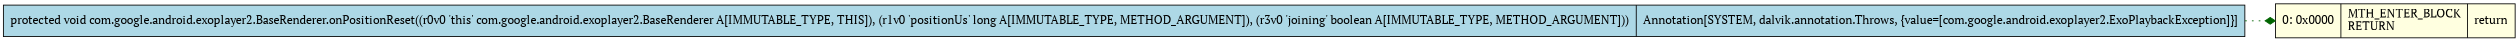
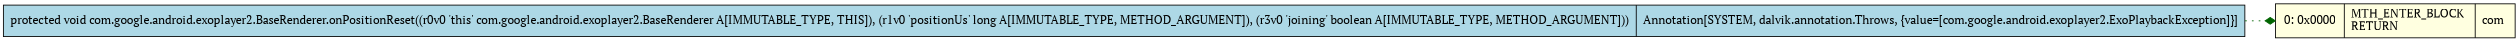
node "0: 0x0000": text "return" -> "com"
